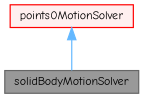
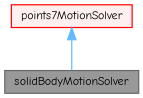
node "points0MotionSolver": label "points0MotionSolver" -> "points7MotionSolver"
